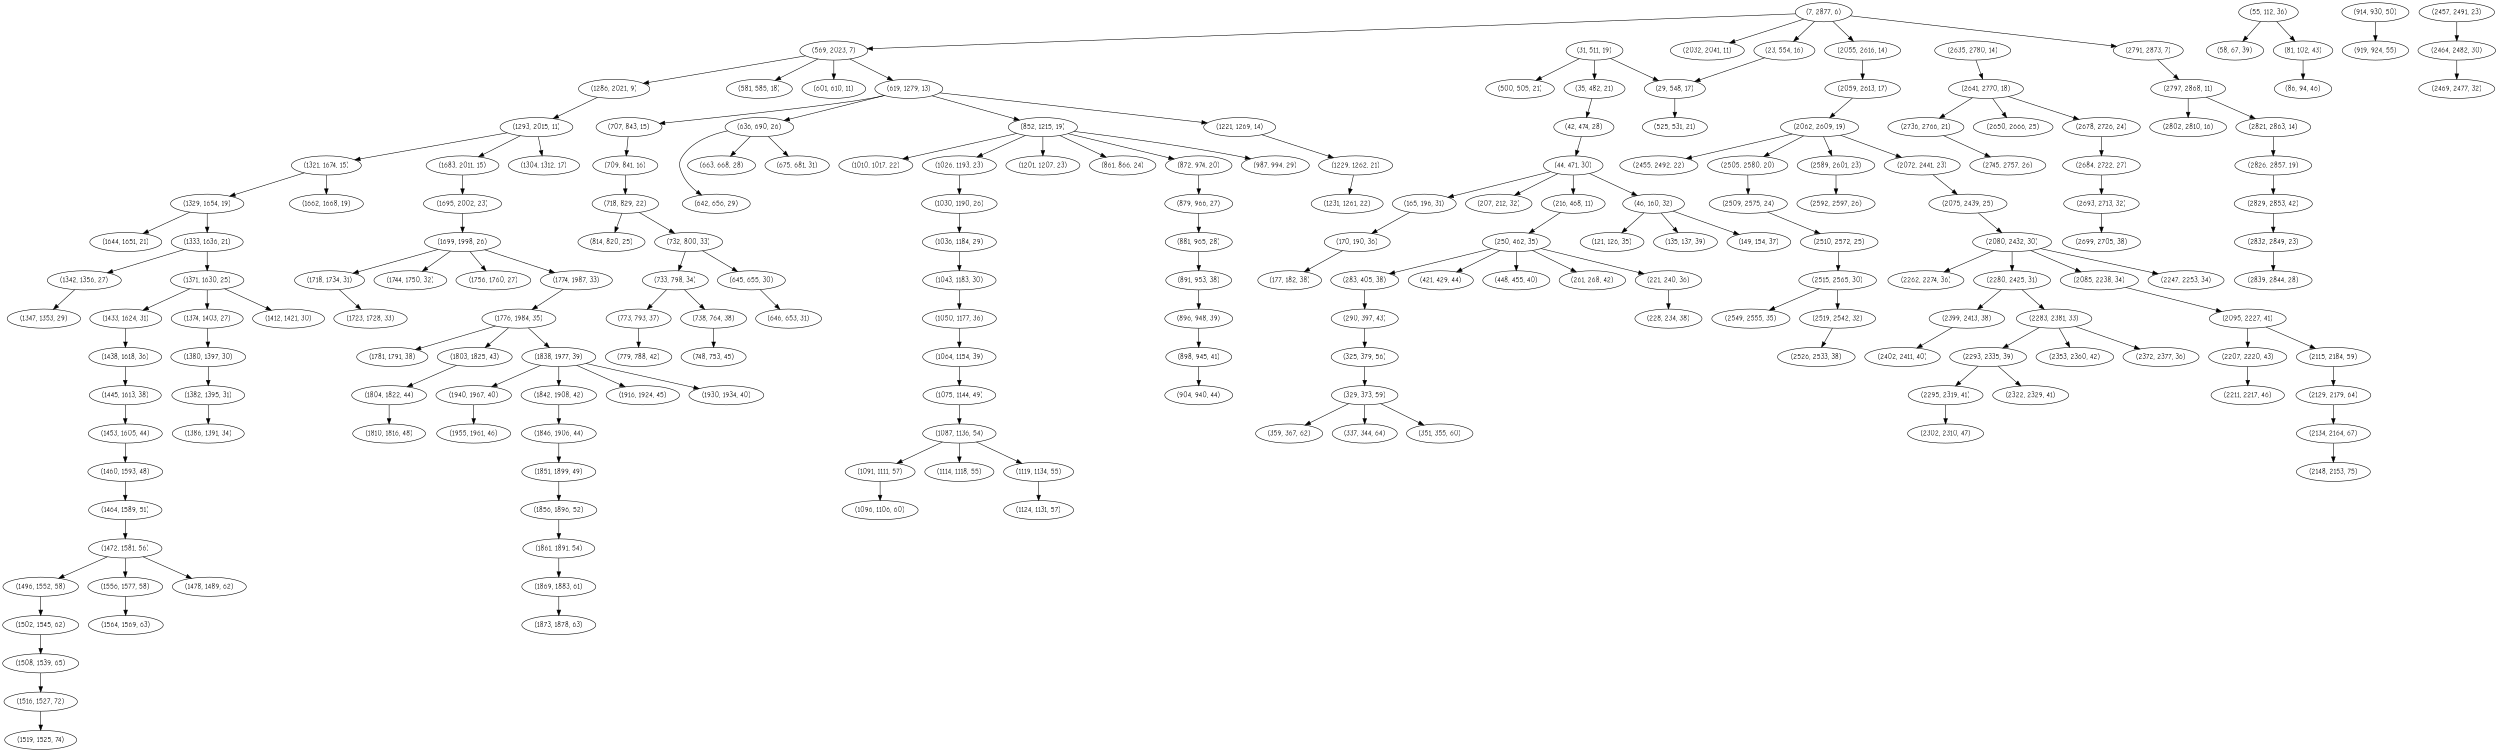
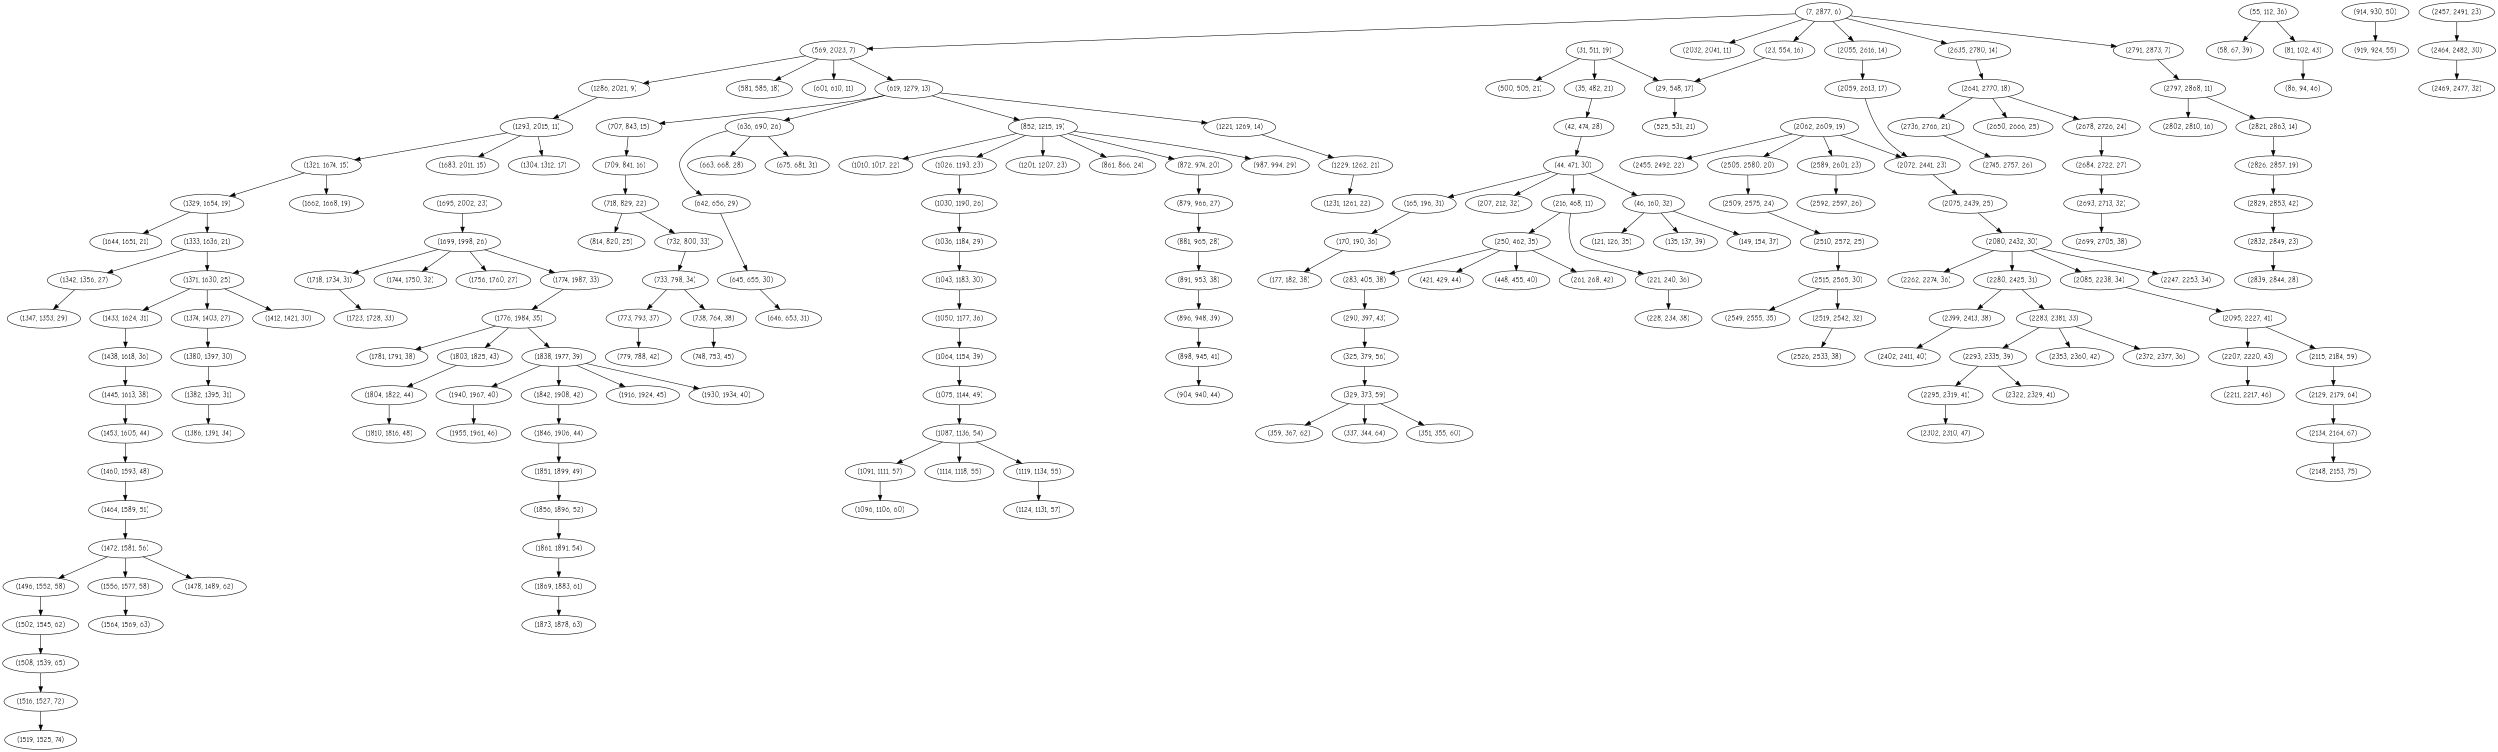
edge "(7, 2877, 6)" -> "(2635, 2780, 14)": added
edge "(2059, 2613, 17)" -> "(2062, 2609, 19)": now "(2059, 2613, 17)" -> "(2072, 2441, 23)"
edge "(1683, 2011, 15)" -> "(1695, 2002, 23)": removed
edge "(732, 800, 33)" -> "(645, 655, 30)": now "(642, 656, 29)" -> "(645, 655, 30)"
edge "(250, 462, 35)" -> "(221, 240, 36)": now "(216, 468, 11)" -> "(221, 240, 36)"
